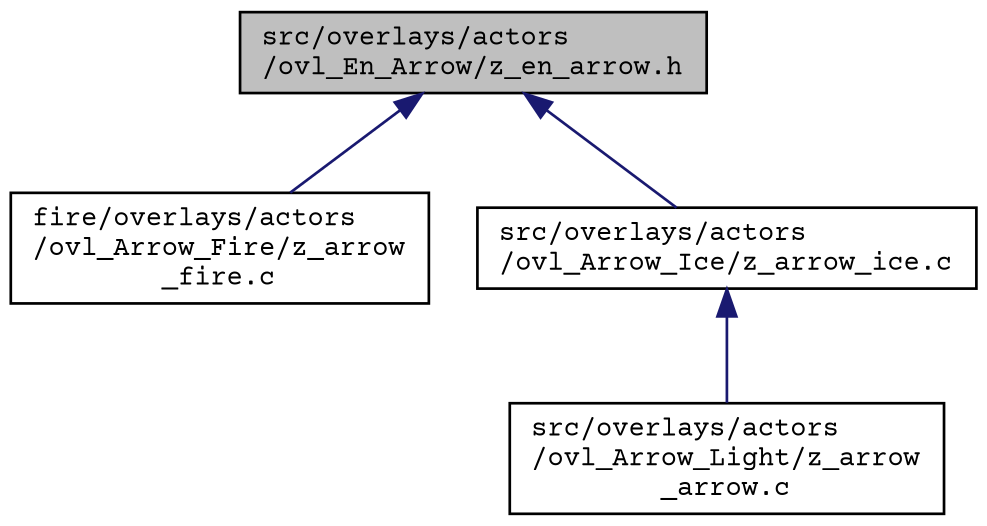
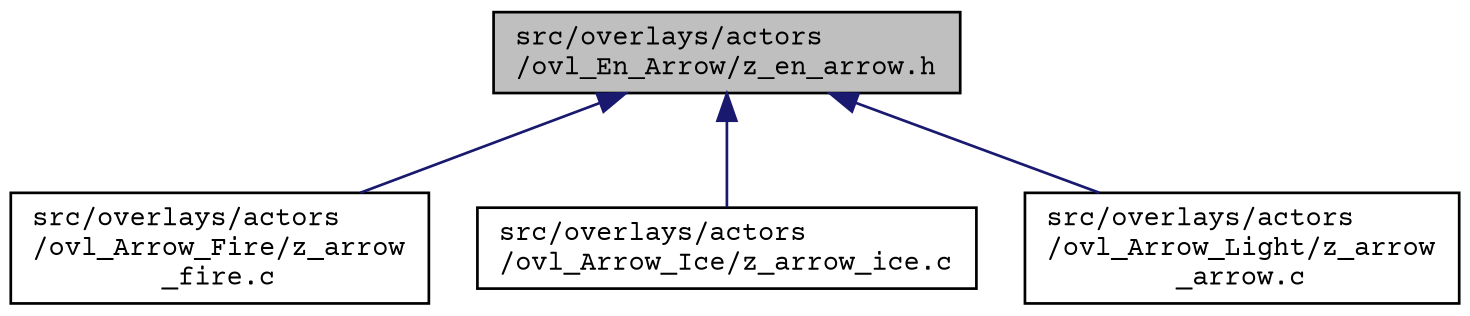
node "fire/overlays/actors /ovl_Arrow_Fire/z_arrow _fire.c": label "fire/overlays/actors /ovl_Arrow_Fire/z_arrow _fire.c" -> "src/overlays/actors /ovl_Arrow_Fire/z_arrow _fire.c"
edge "src/overlays/actors /ovl_Arrow_Light/z_arrow _arrow.c" -> "src/overlays/actors /ovl_Arrow_Ice/z_arrow_ice.c": now "src/overlays/actors /ovl_Arrow_Light/z_arrow _arrow.c" -> "src/overlays/actors /ovl_En_Arrow/z_en_arrow.h"
